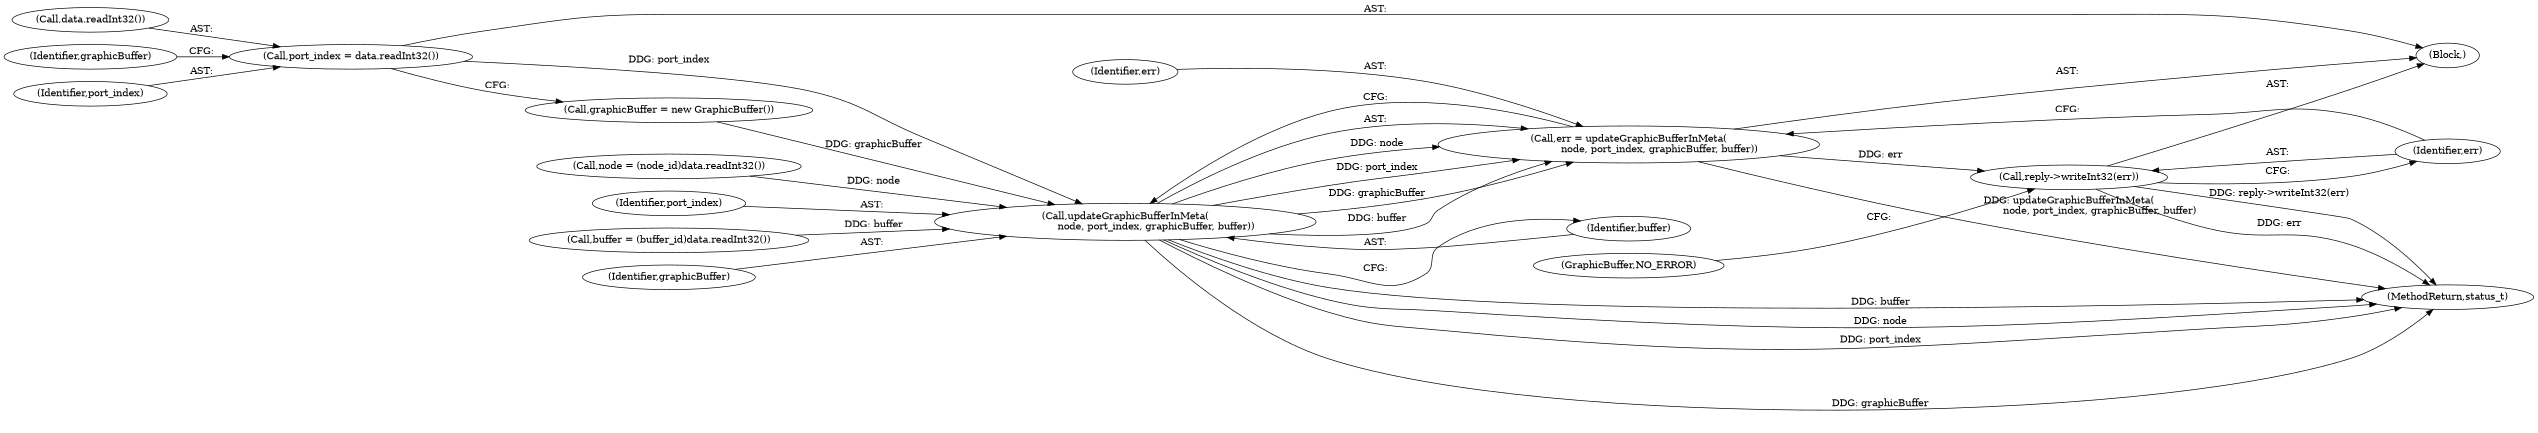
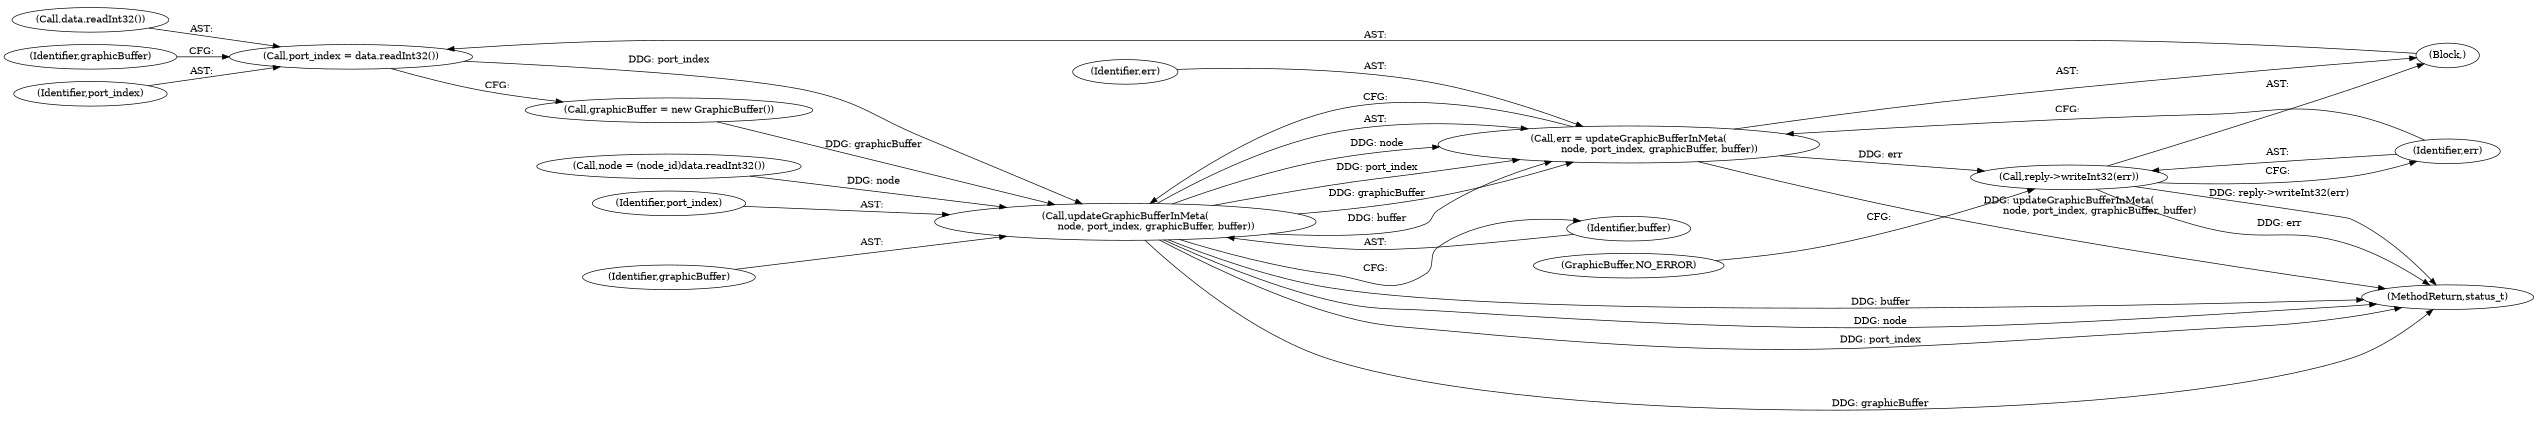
edge "(Call,port_index = data.readInt32())" -> "(Block,)": reversed
node "(Call,buffer = (buffer_id)data.readInt32())": removed
